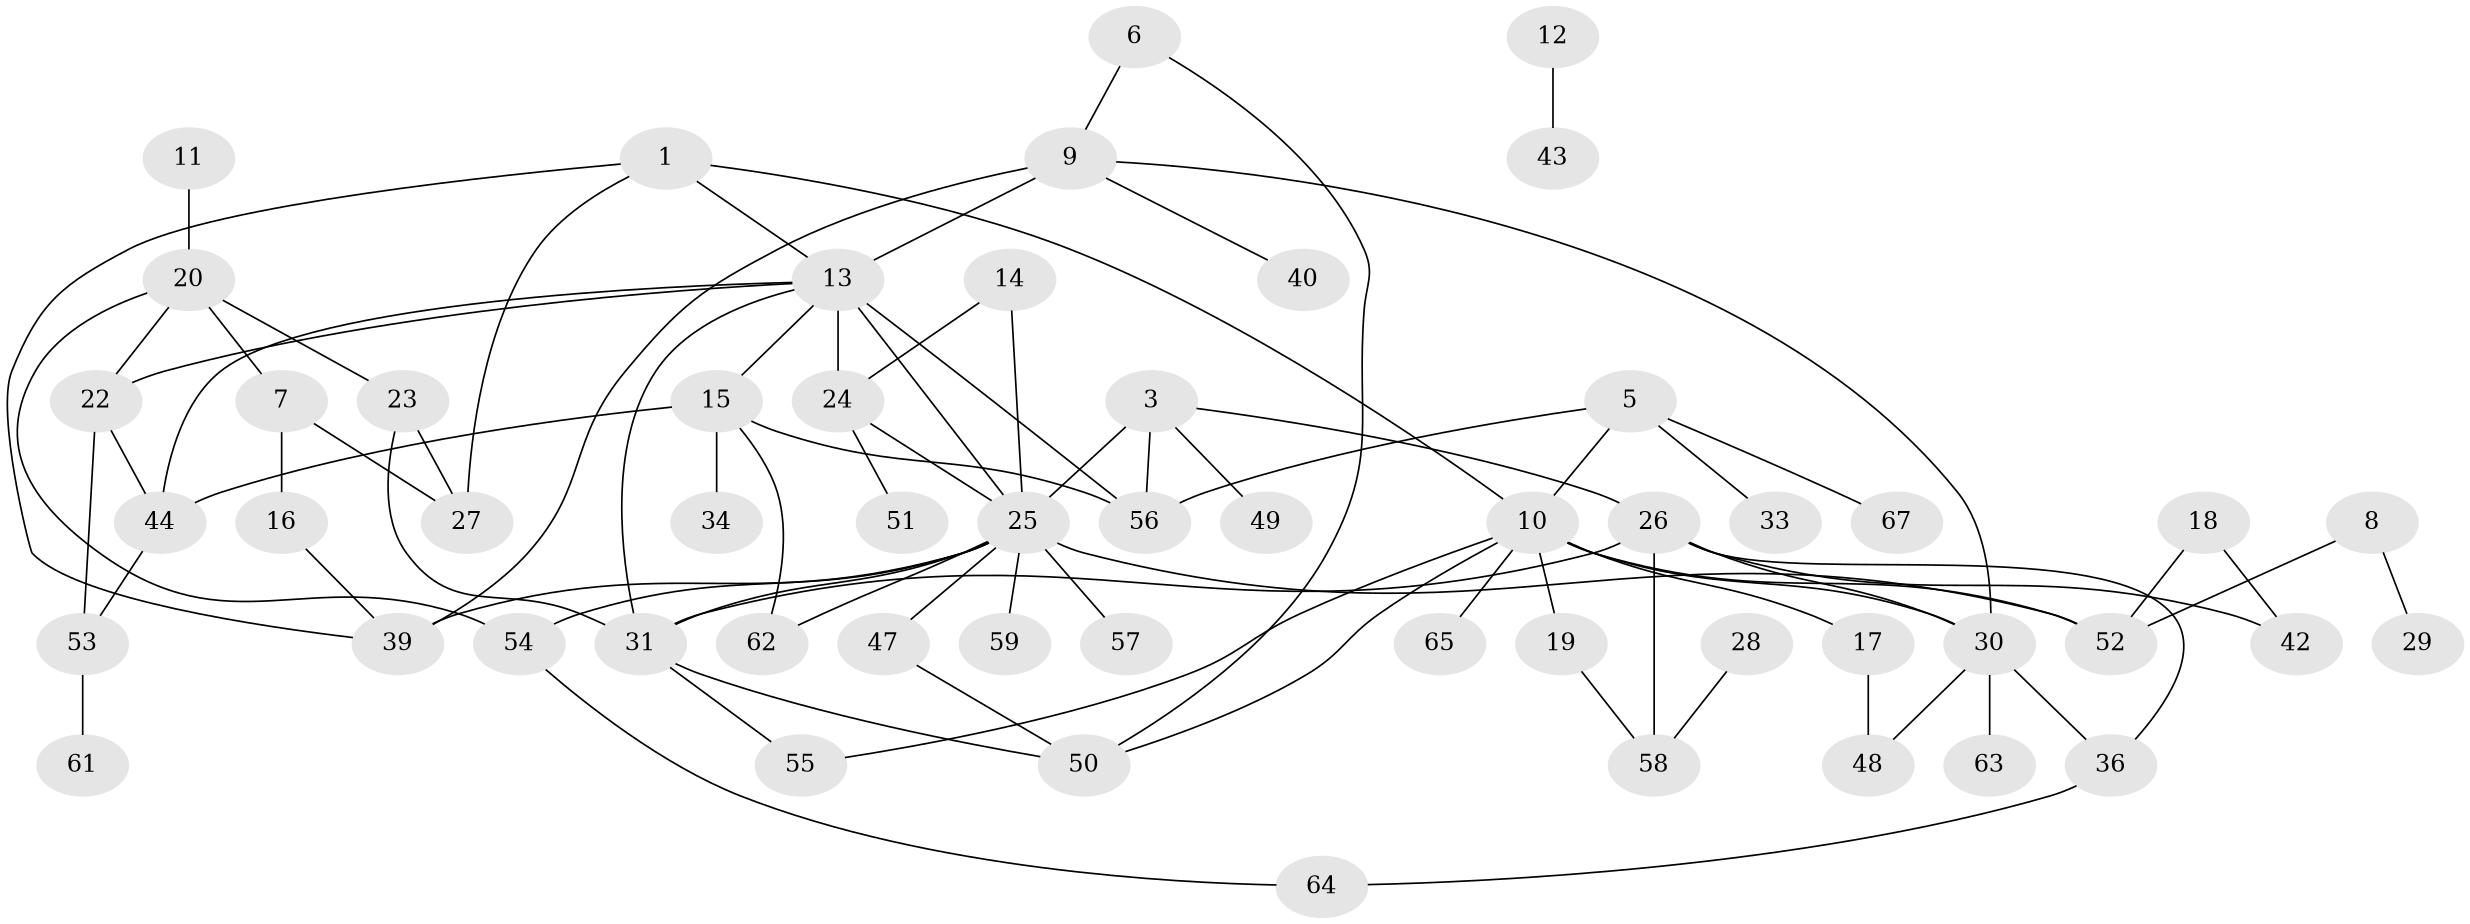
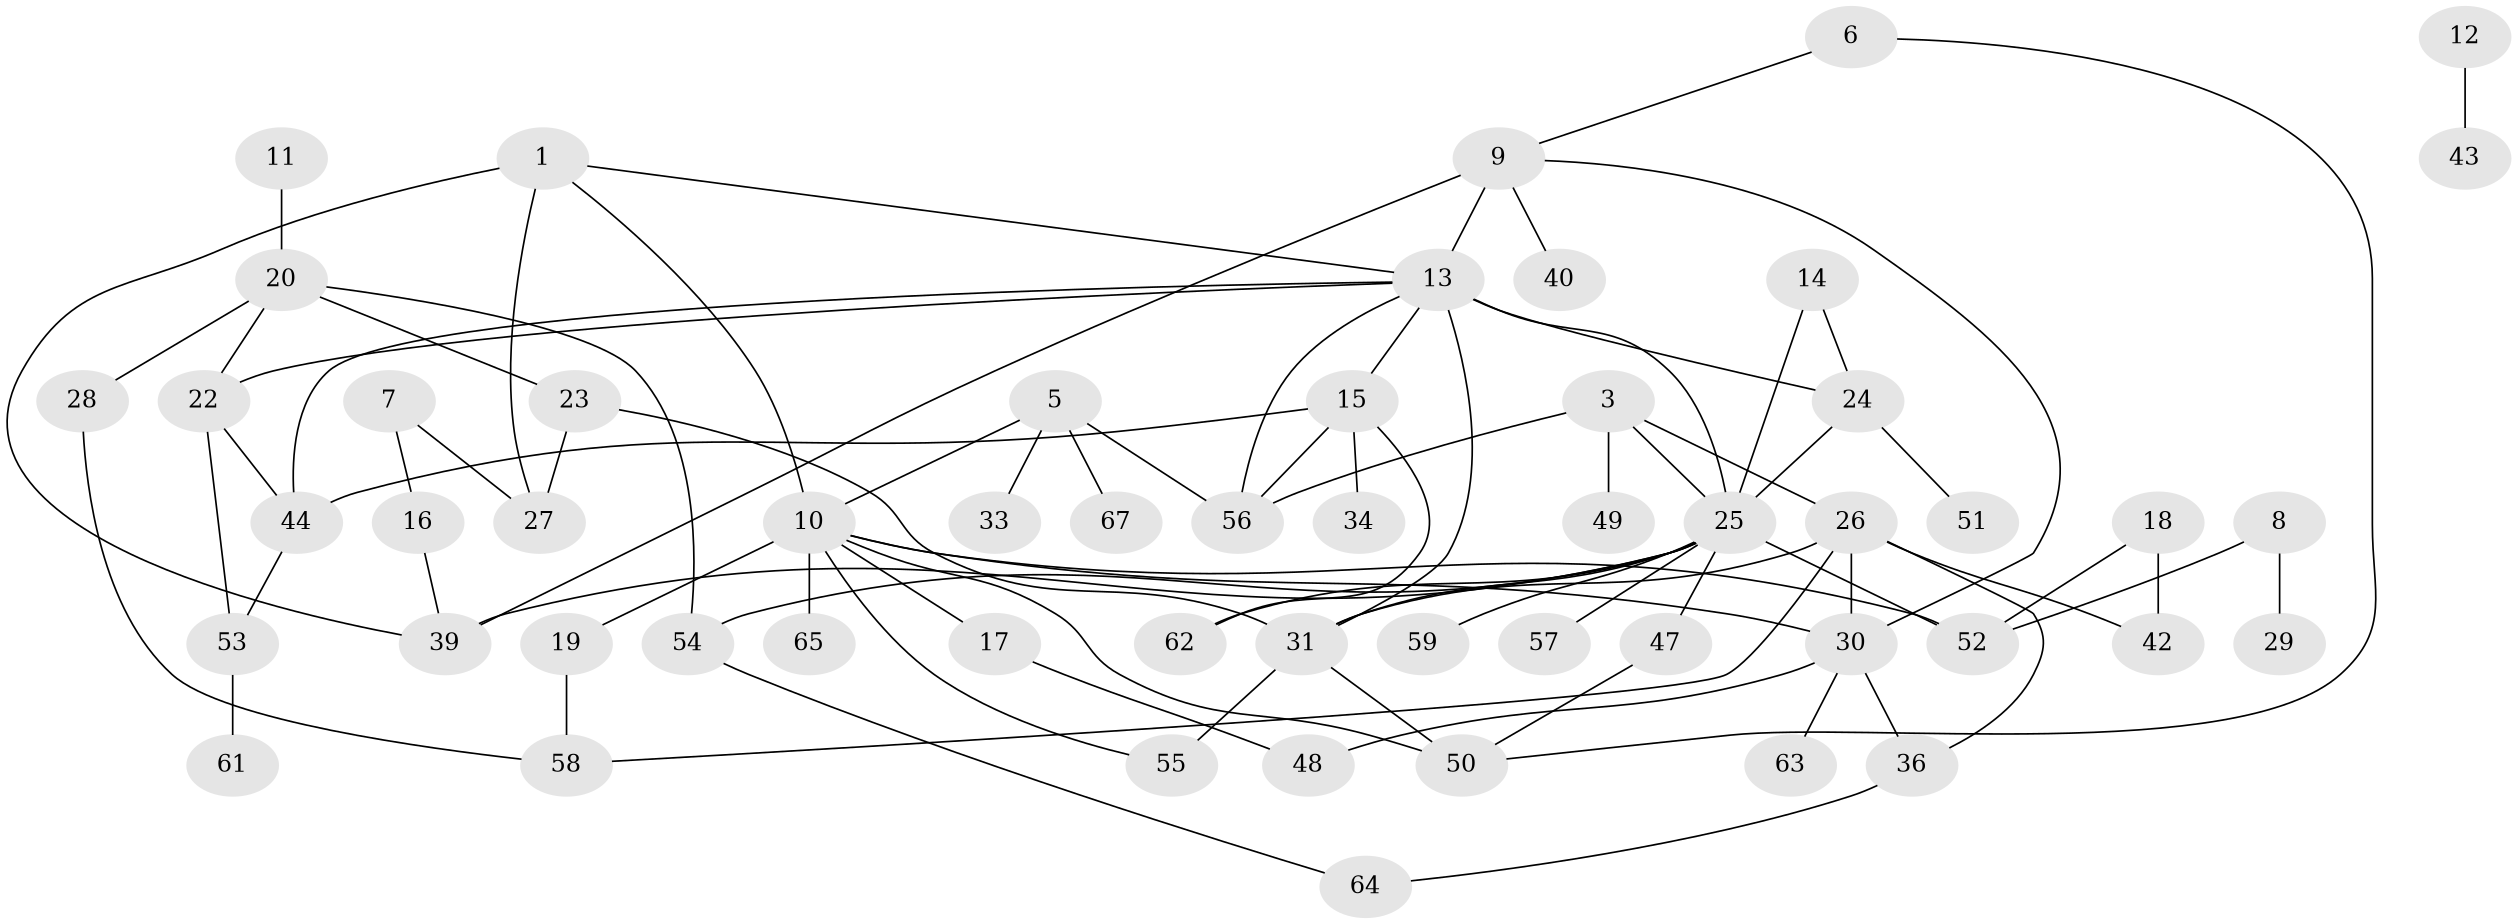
edge "20" -- "7": now "20" -- "28"
